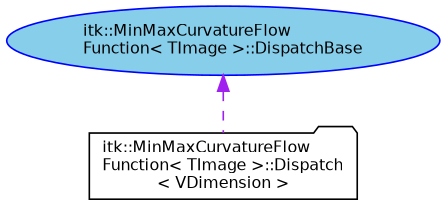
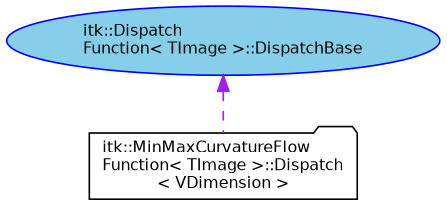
node "itk::MinMaxCurvatureFlow Function< TImage >::DispatchBase": label "itk::MinMaxCurvatureFlow Function< TImage >::DispatchBase" -> "itk::Dispatch Function< TImage >::DispatchBase"
